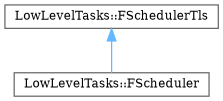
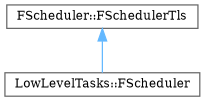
node "LowLevelTasks::FSchedulerTls": label "LowLevelTasks::FSchedulerTls" -> "FScheduler::FSchedulerTls"
